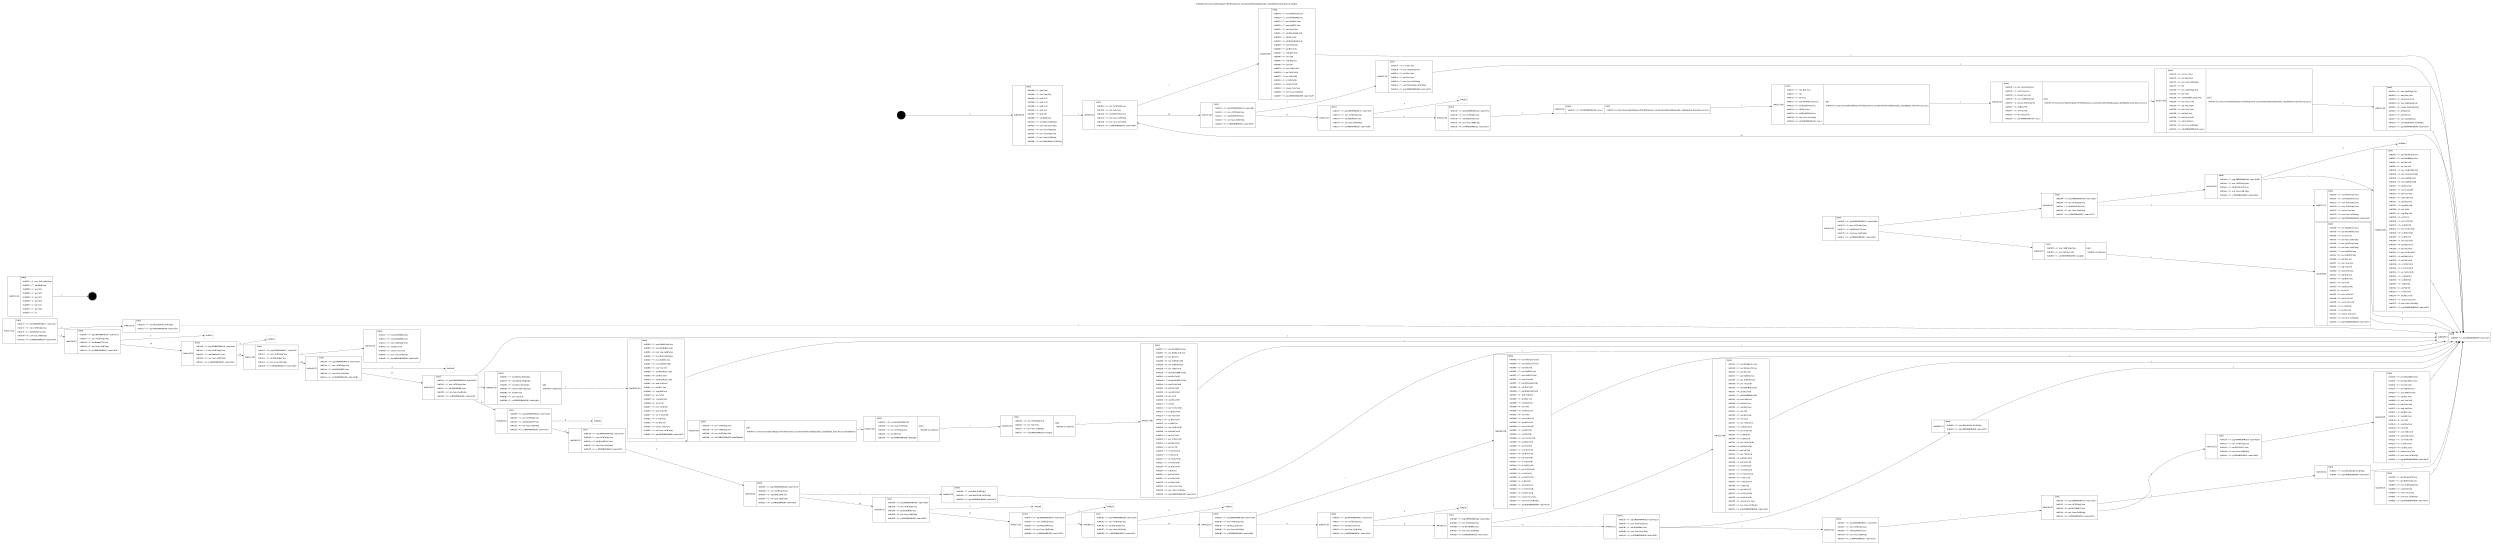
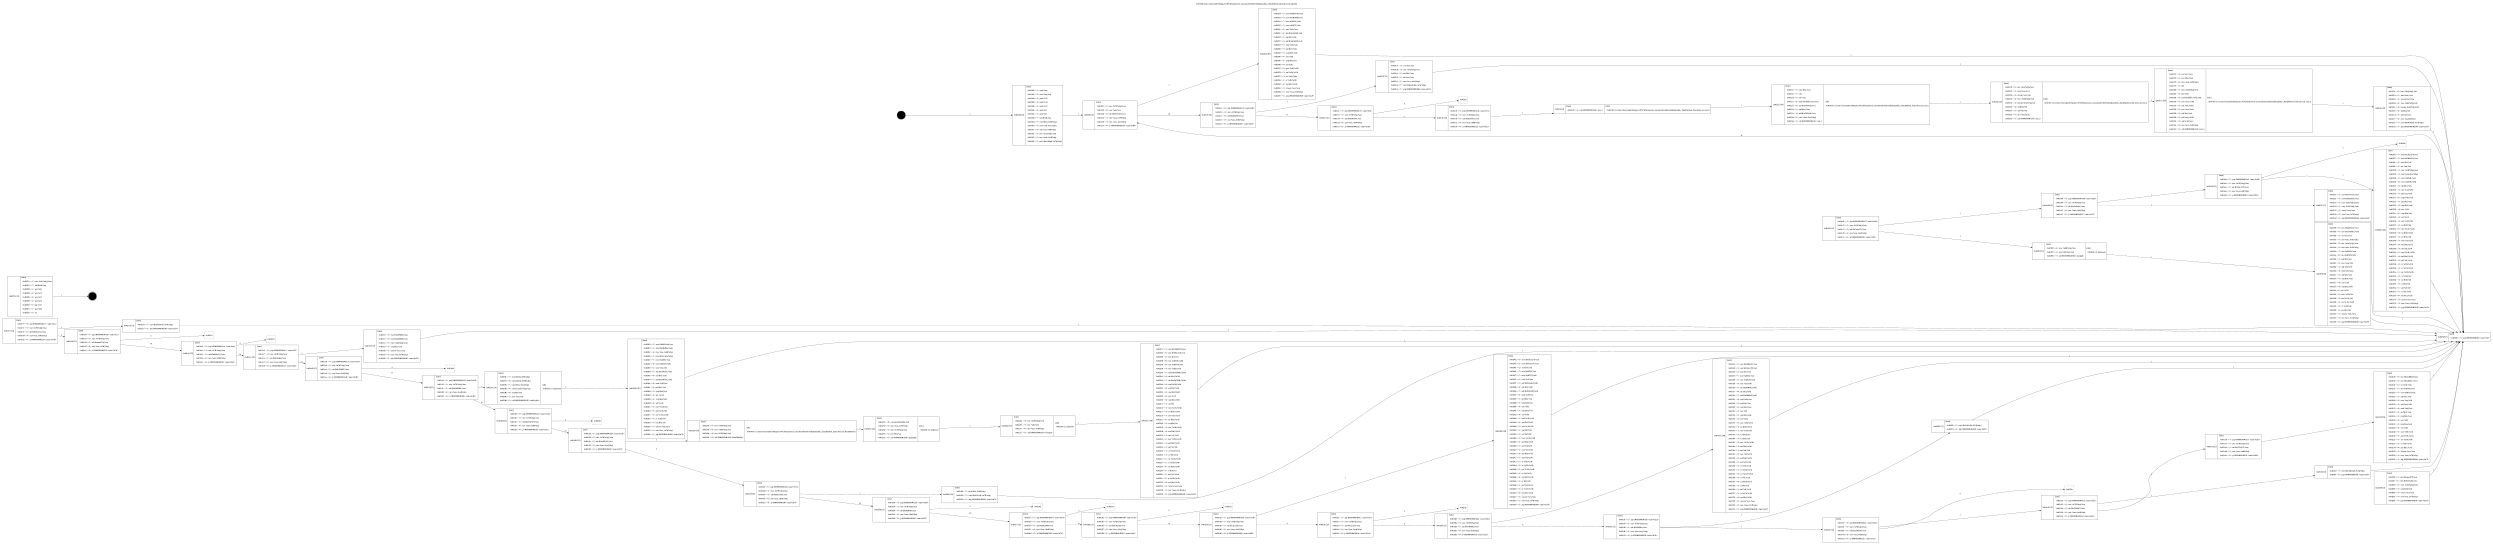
edge "0x401cf4 [25]" -> "0x402649 [5]": now "0x401ec0 [27]" -> "0x402649 [5]"
node "0x4025ec": added
